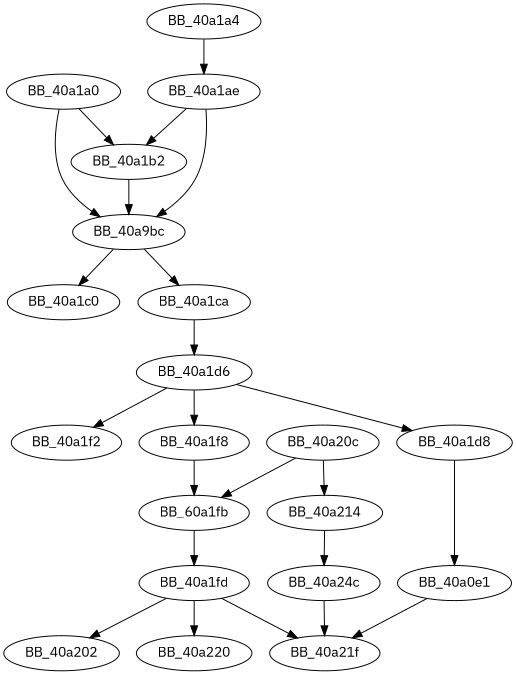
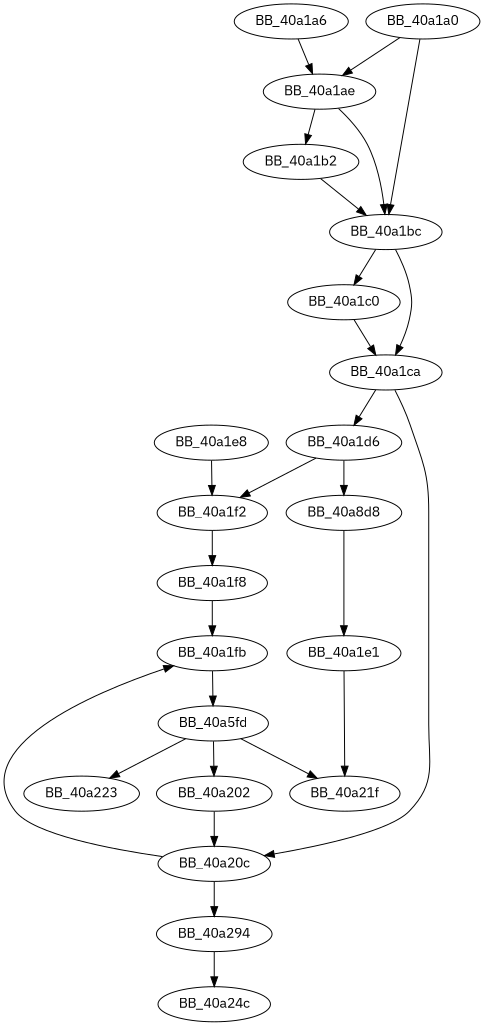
node "BB_40a1a4": label "BB_40a1a4" -> "BB_40a1a6"
edge "BB_40a1a0" -> "BB_40a1b2": now "BB_40a1a0" -> "BB_40a1ae"
node "BB_40a9bc": label "BB_40a9bc" -> "BB_40a1bc"
edge "BB_40a1c0" -> "BB_40a1ca": added
edge "BB_40a1d6" -> "BB_40a1f8": now "BB_40a1f2" -> "BB_40a1f8"
node "BB_40a1e8": added
node "BB_40a1d8": label "BB_40a1d8" -> "BB_40a8d8"
node "BB_60a1fb": label "BB_60a1fb" -> "BB_40a1fb"
node "BB_40a214": label "BB_40a214" -> "BB_40a294"
node "BB_40a1fd": label "BB_40a1fd" -> "BB_40a5fd"
node "BB_40a0e1": label "BB_40a0e1" -> "BB_40a1e1"
edge "BB_40a24c" -> "BB_40a21f": removed
node "BB_40a220": label "BB_40a220" -> "BB_40a223"
edge "BB_40a1ca" -> "BB_40a20c": added
edge "BB_40a202" -> "BB_40a20c": added
